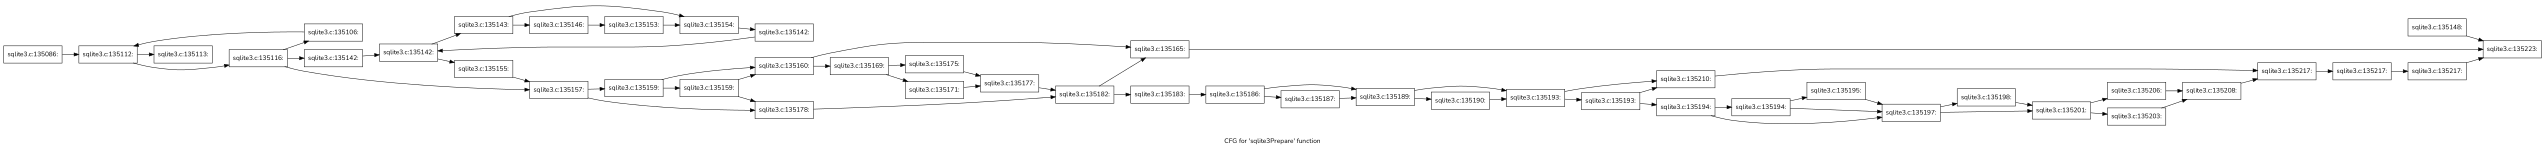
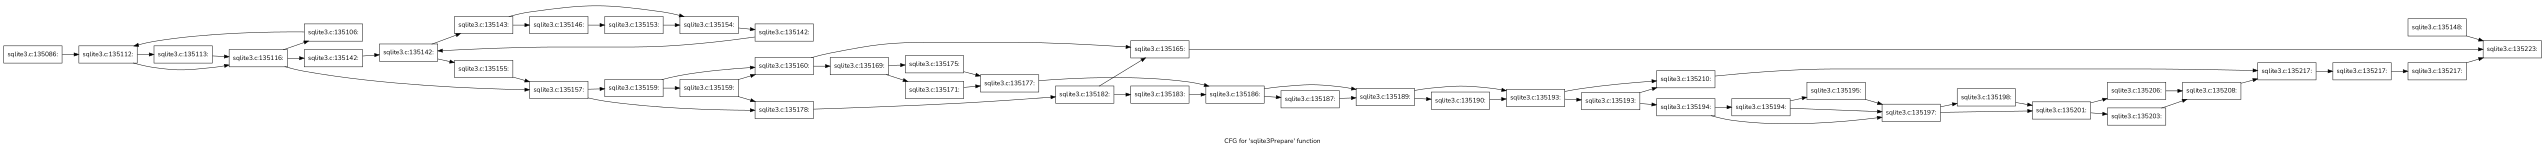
edge "sqlite3.c:135113:" -> "sqlite3.c:135116:": added
edge "sqlite3.c:135177:" -> "sqlite3.c:135182:": now "sqlite3.c:135177:" -> "sqlite3.c:135186:"
